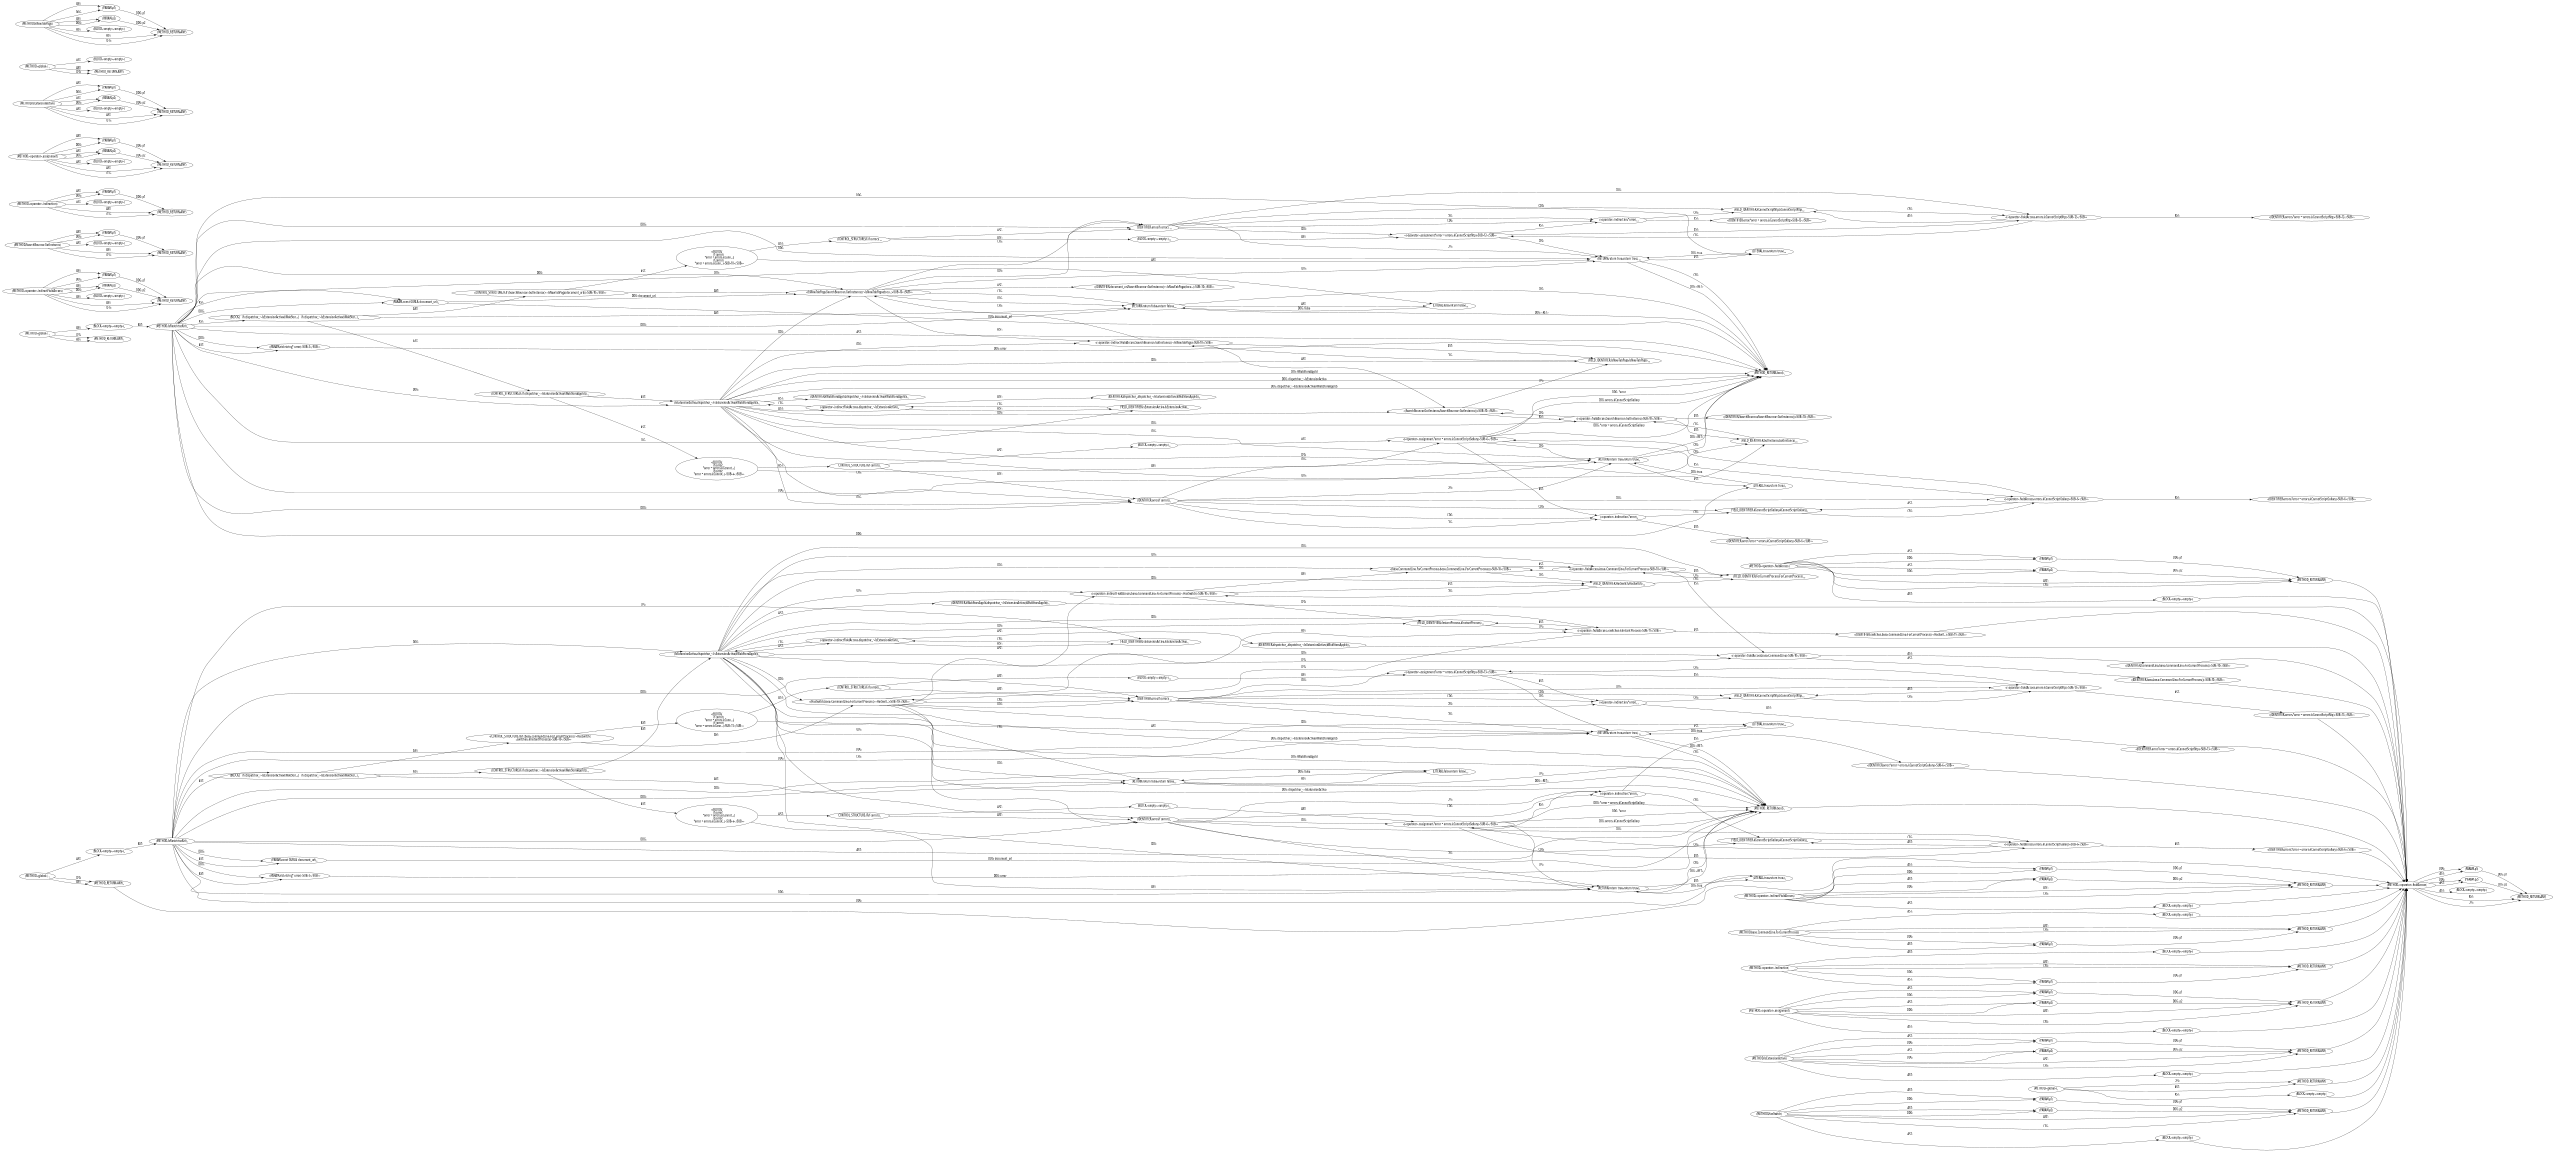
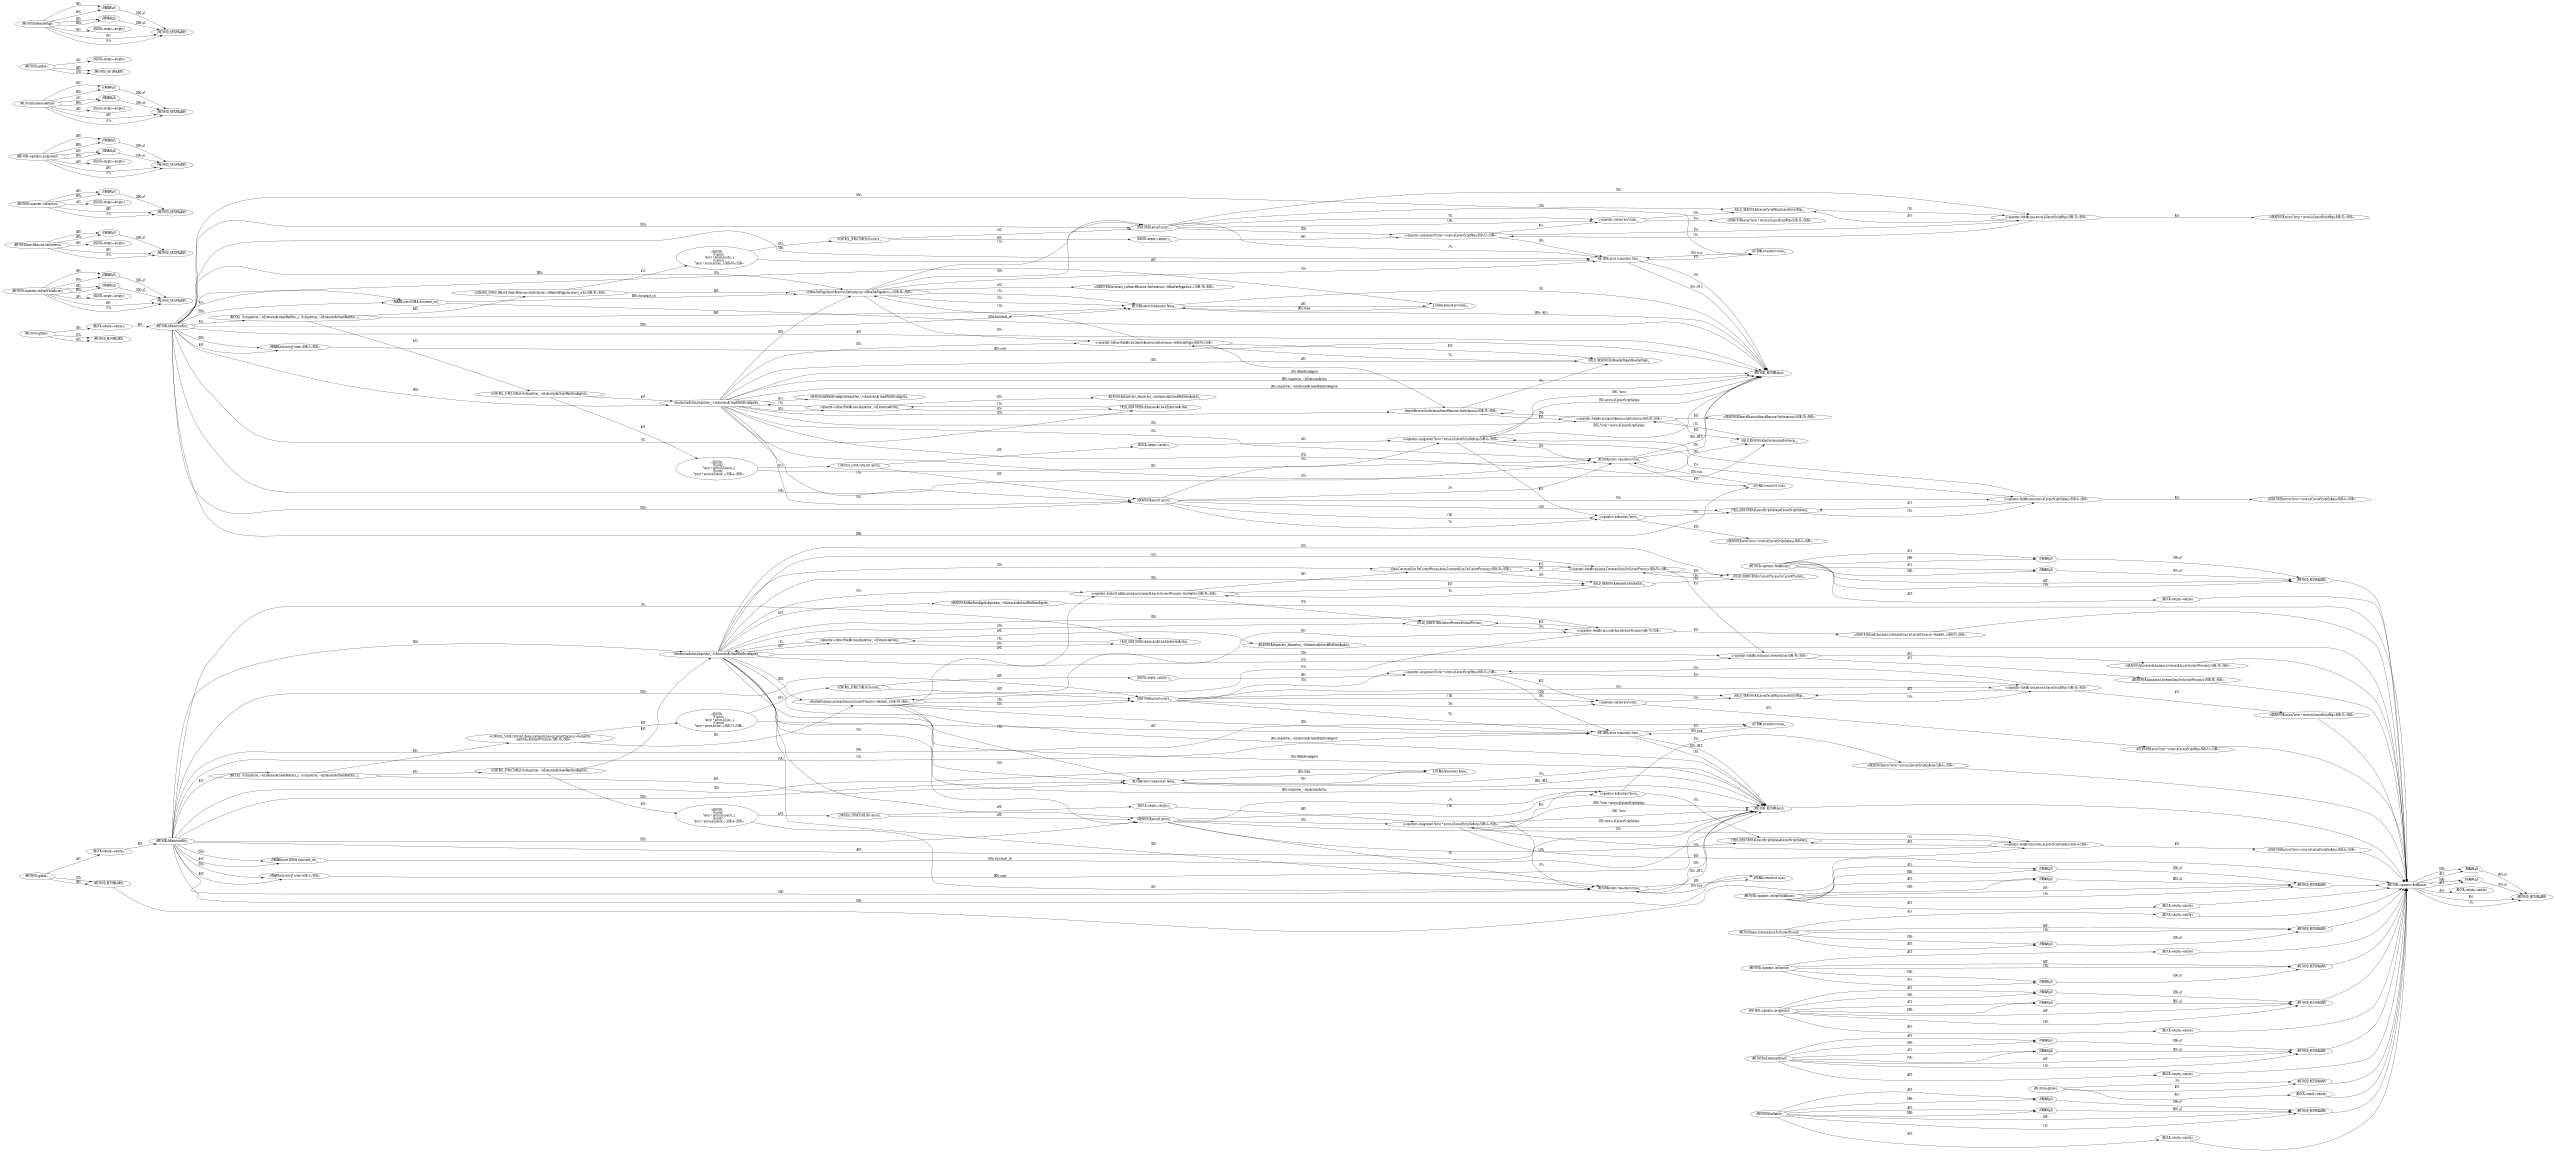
node "(FIELD_IDENTIFIER,IsNewTabPage,IsNewTabPage)": text "10" -> "16"
node "(FIELD_IDENTIFIER,ForCurrentProcess,ForCurrentProcess)": text "10" -> "14"
